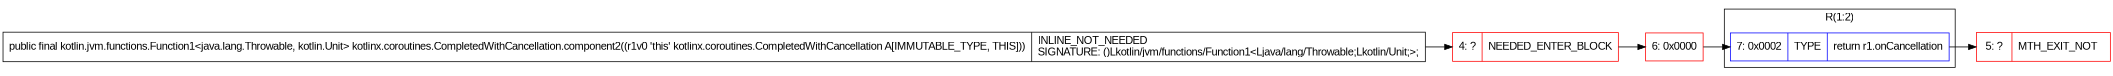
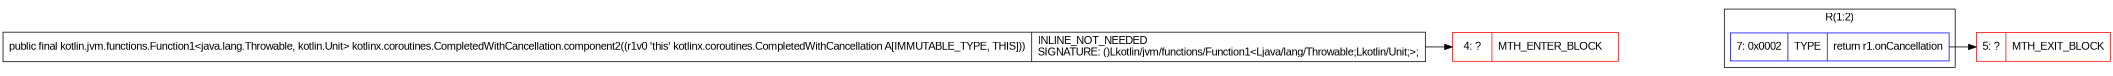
node "4: ?": text "NEEDED_ENTER_BLOCK" -> "MTH_ENTER_BLOCK"
node "6: 0x0000": removed
node "5: ?": text "MTH_EXIT_NOT" -> "MTH_EXIT_BLOCK"
